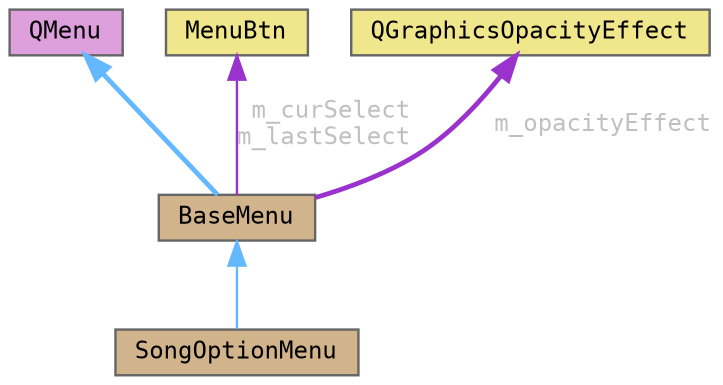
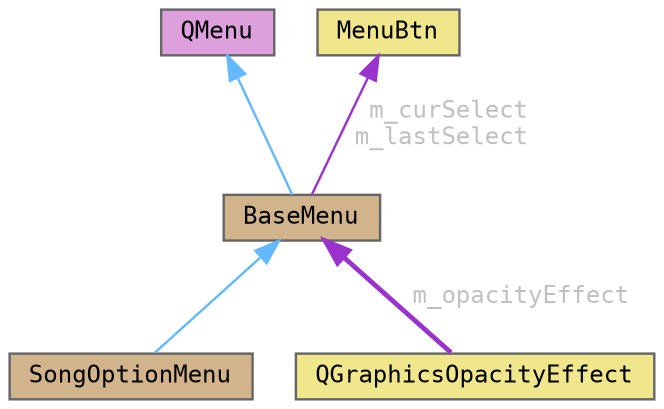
edge "BaseMenu" -> "QMenu": style bold -> solid
edge "BaseMenu" -> "QGraphicsOpacityEffect": reversed
